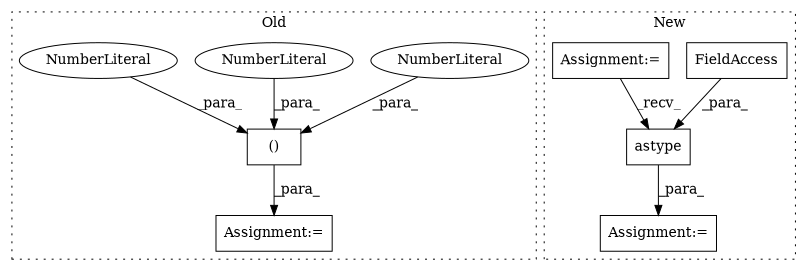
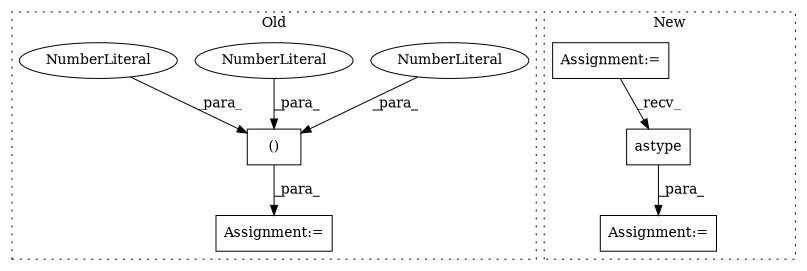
node "FieldAccess": removed
